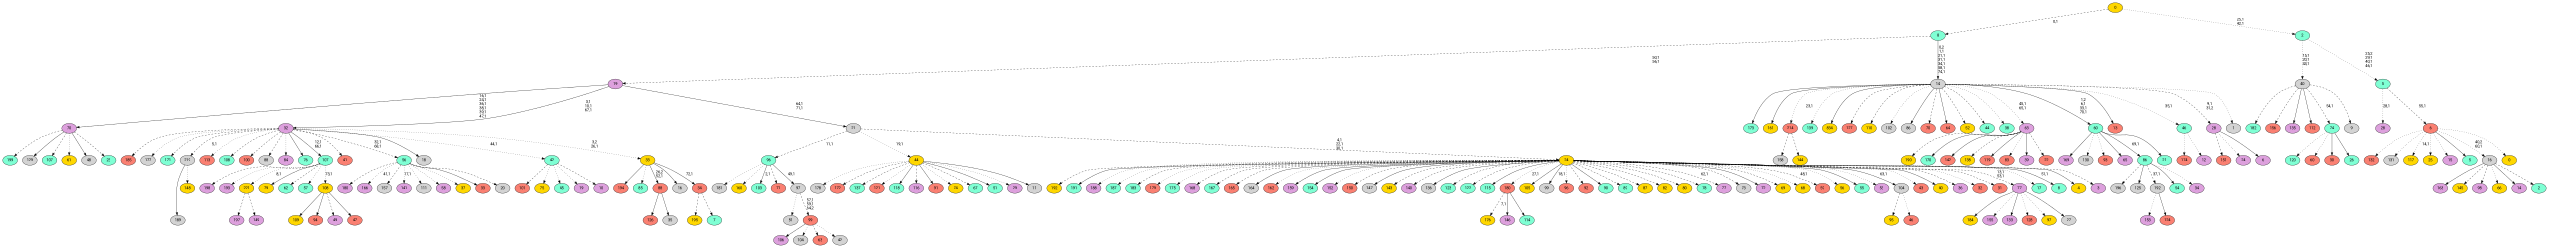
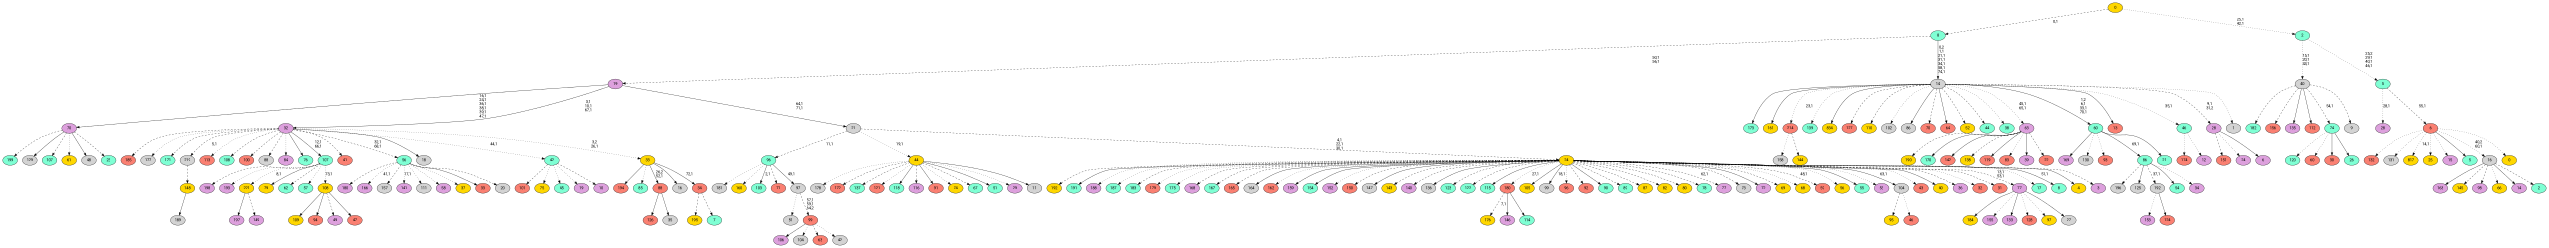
edge "214" -> "158": style dashed -> dotted
node "65": removed
node "117": label "117" -> "817"
edge "219" -> "148": style dotted -> dashed
edge "219" -> "189": now "148" -> "189"
edge "221" -> "197": style dashed -> solid
